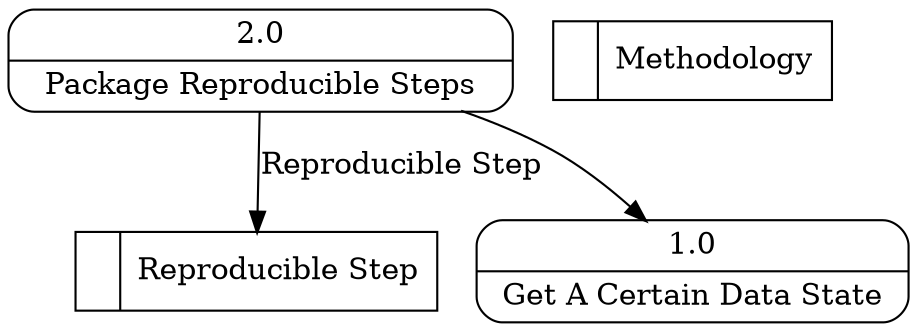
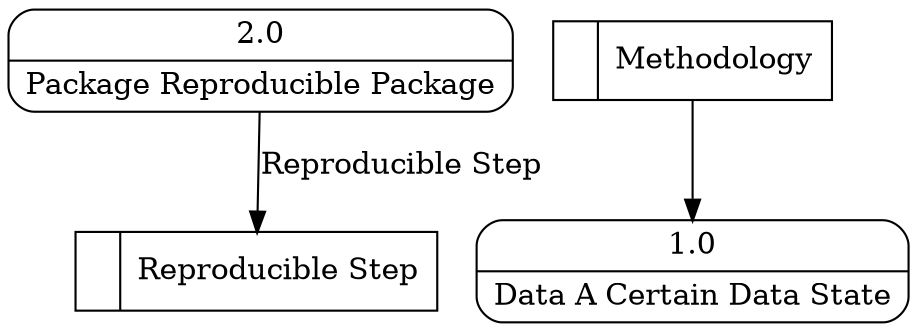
node "2.0": text "Package Reproducible Steps" -> "Package Reproducible Package"
edge "2.0" -> "1.0": now "Methodology" -> "1.0"
node "1.0": text "Get A Certain Data State" -> "Data A Certain Data State"
